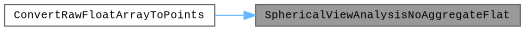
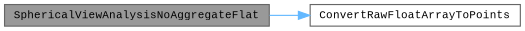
edge "ConvertRawFloatArrayToPoints" -> "SphericalViewAnalysisNoAggregateFlat": reversed
